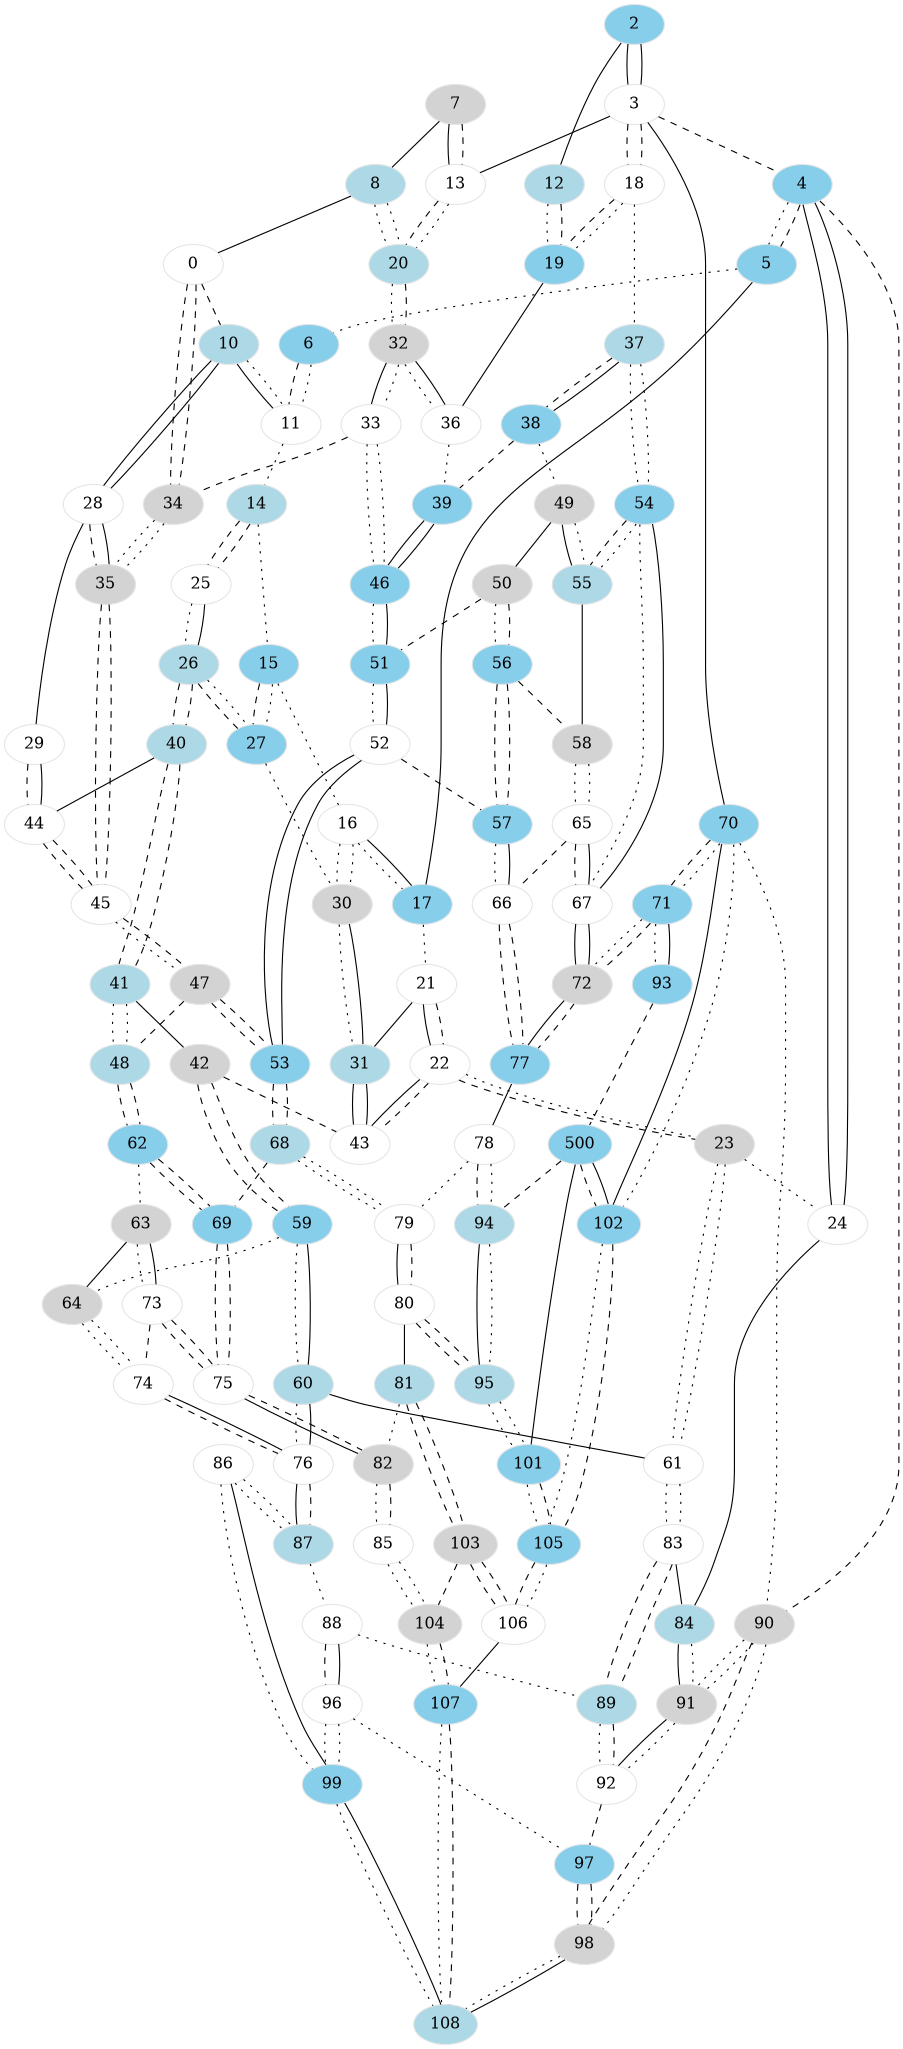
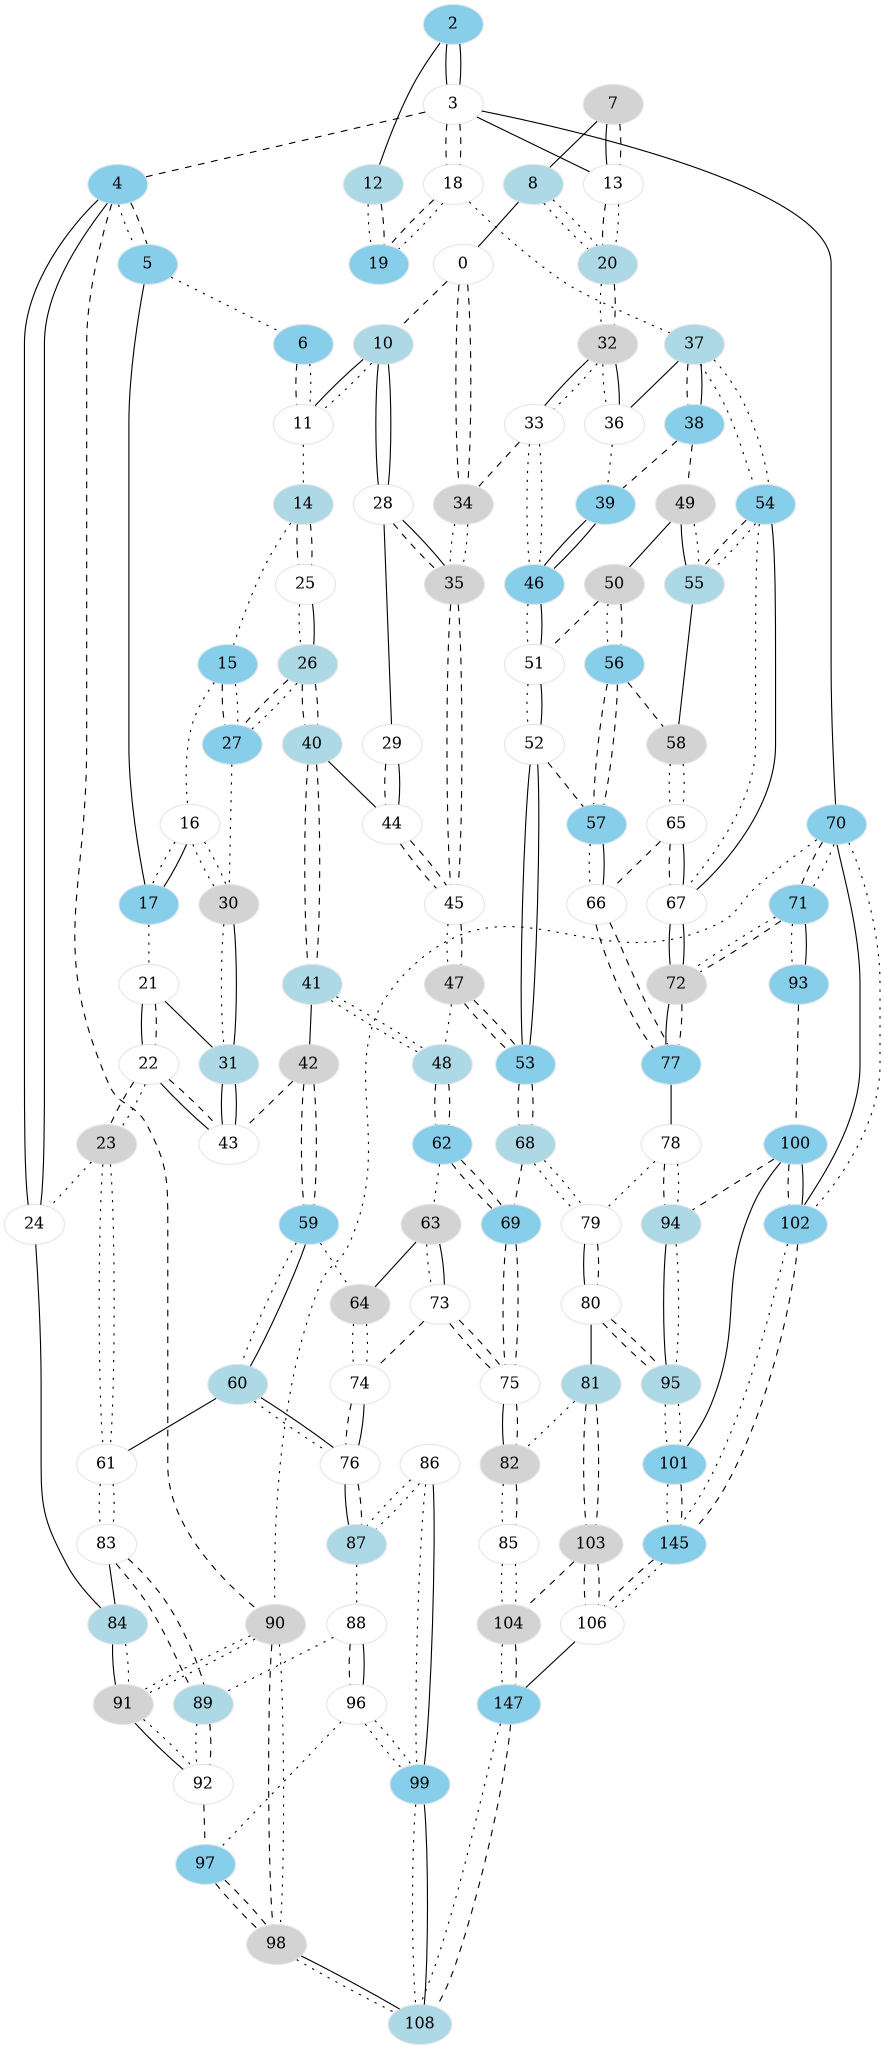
edge "19" -- "36": now "37" -- "36"
edge "38" -- "49": style dotted -> dashed
node "51": fillcolor skyblue -> white
edge "47" -- "48": style dashed -> dotted
node "500": label "500" -> "100"
node "105": label "105" -> "145"
node "107": label "107" -> "147"
